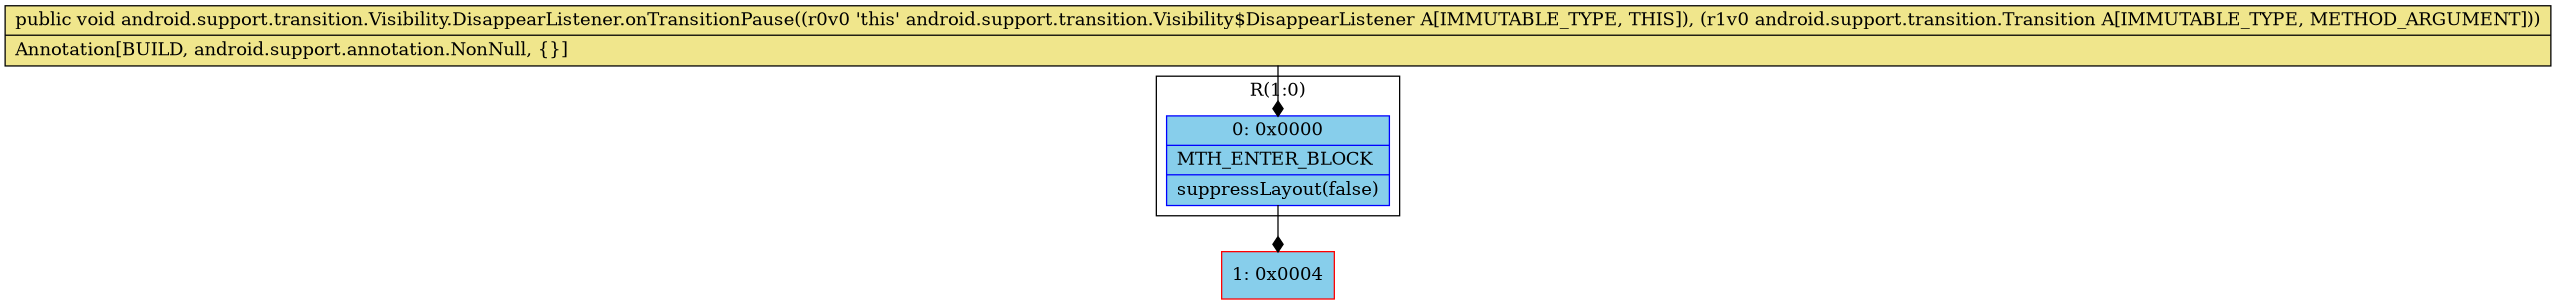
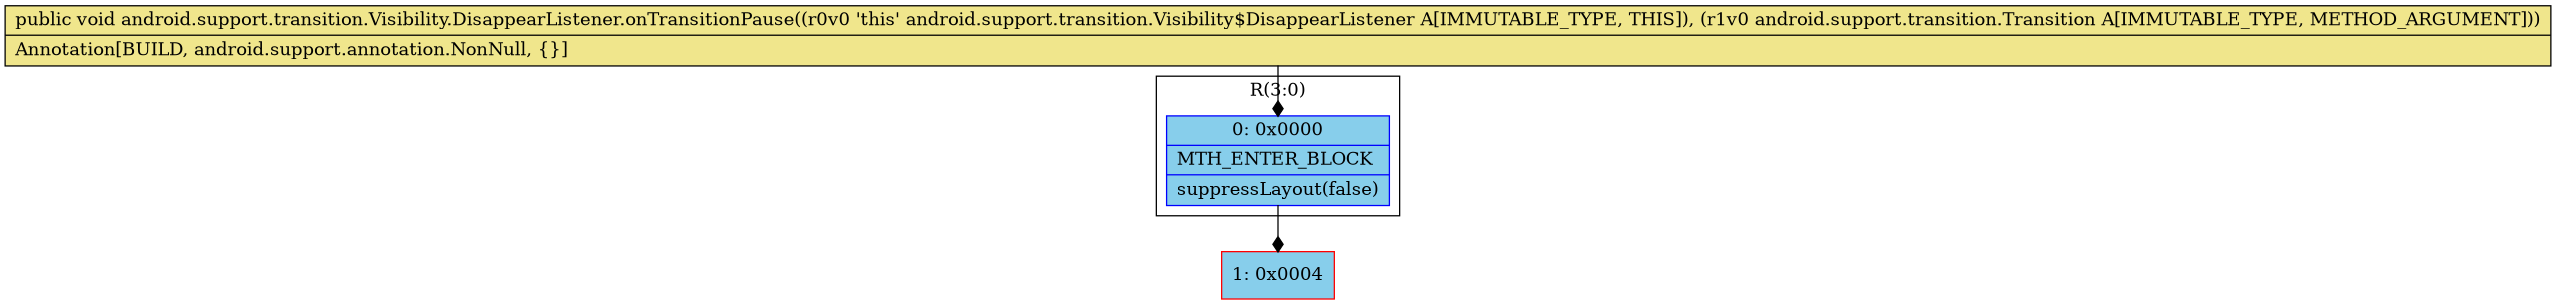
cluster "R(1:0)": label "R(1:0)" -> "R(3:0)"
